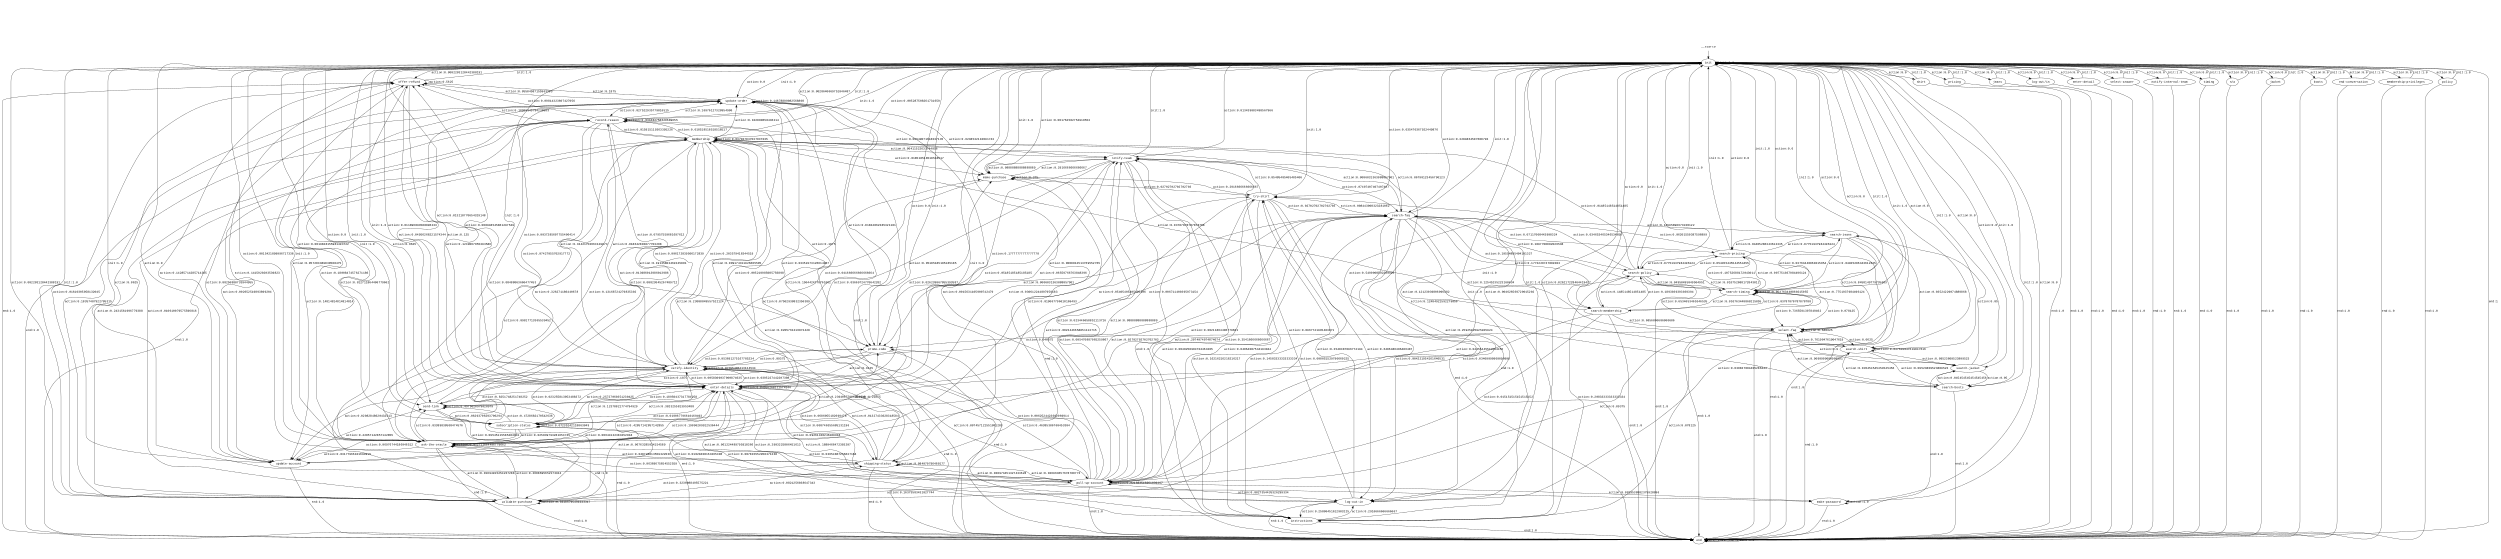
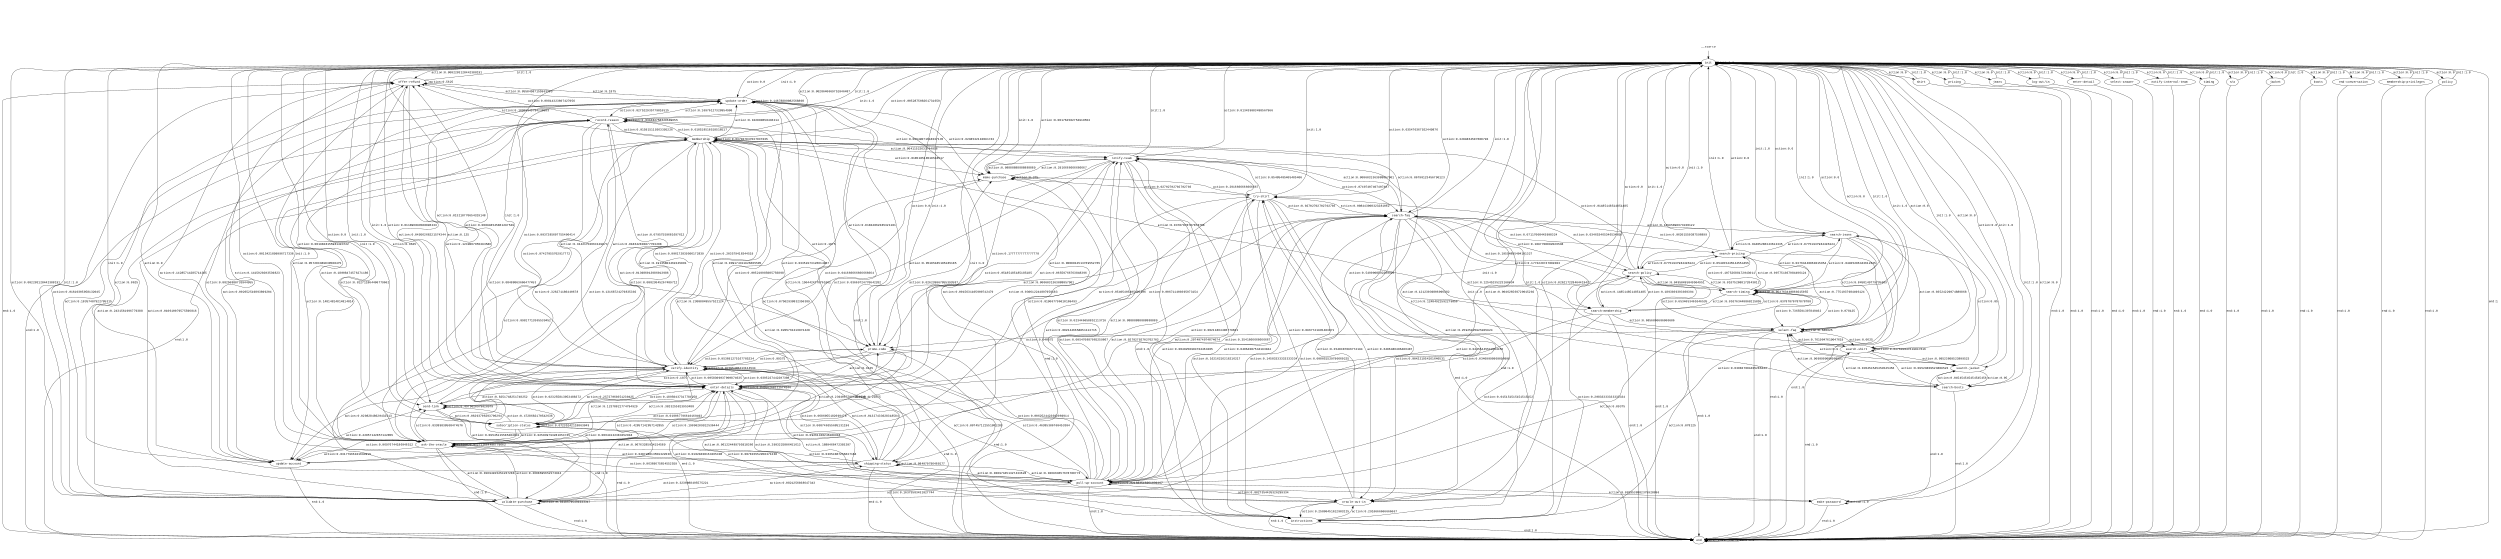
node "log-out-in": label "log-out-in" -> "oracle-out-in"
